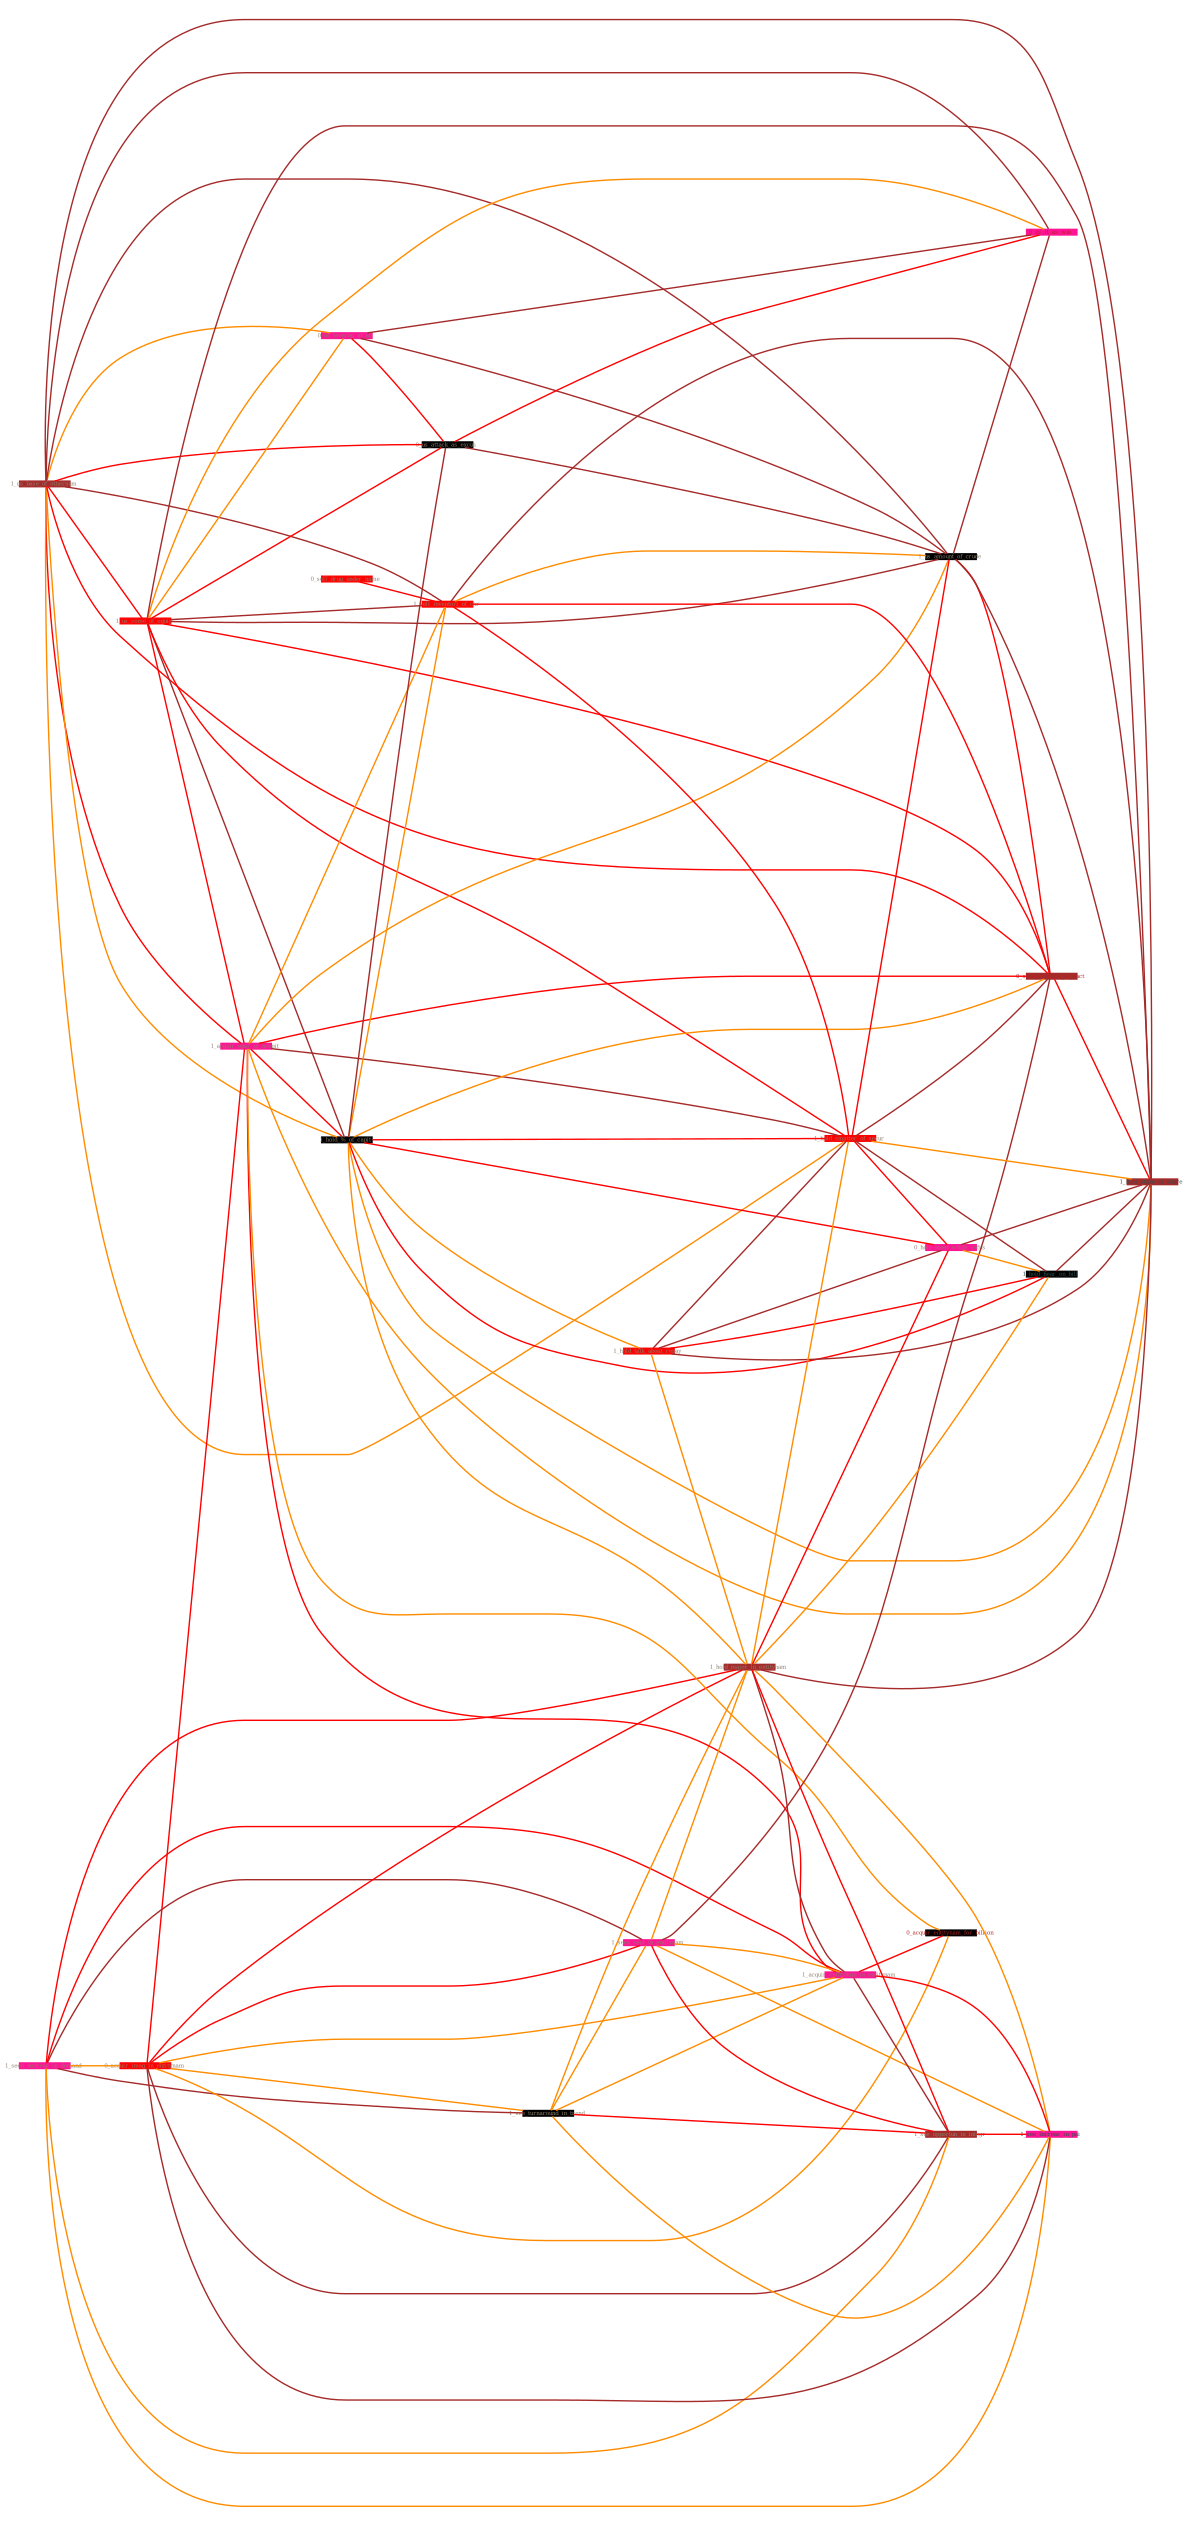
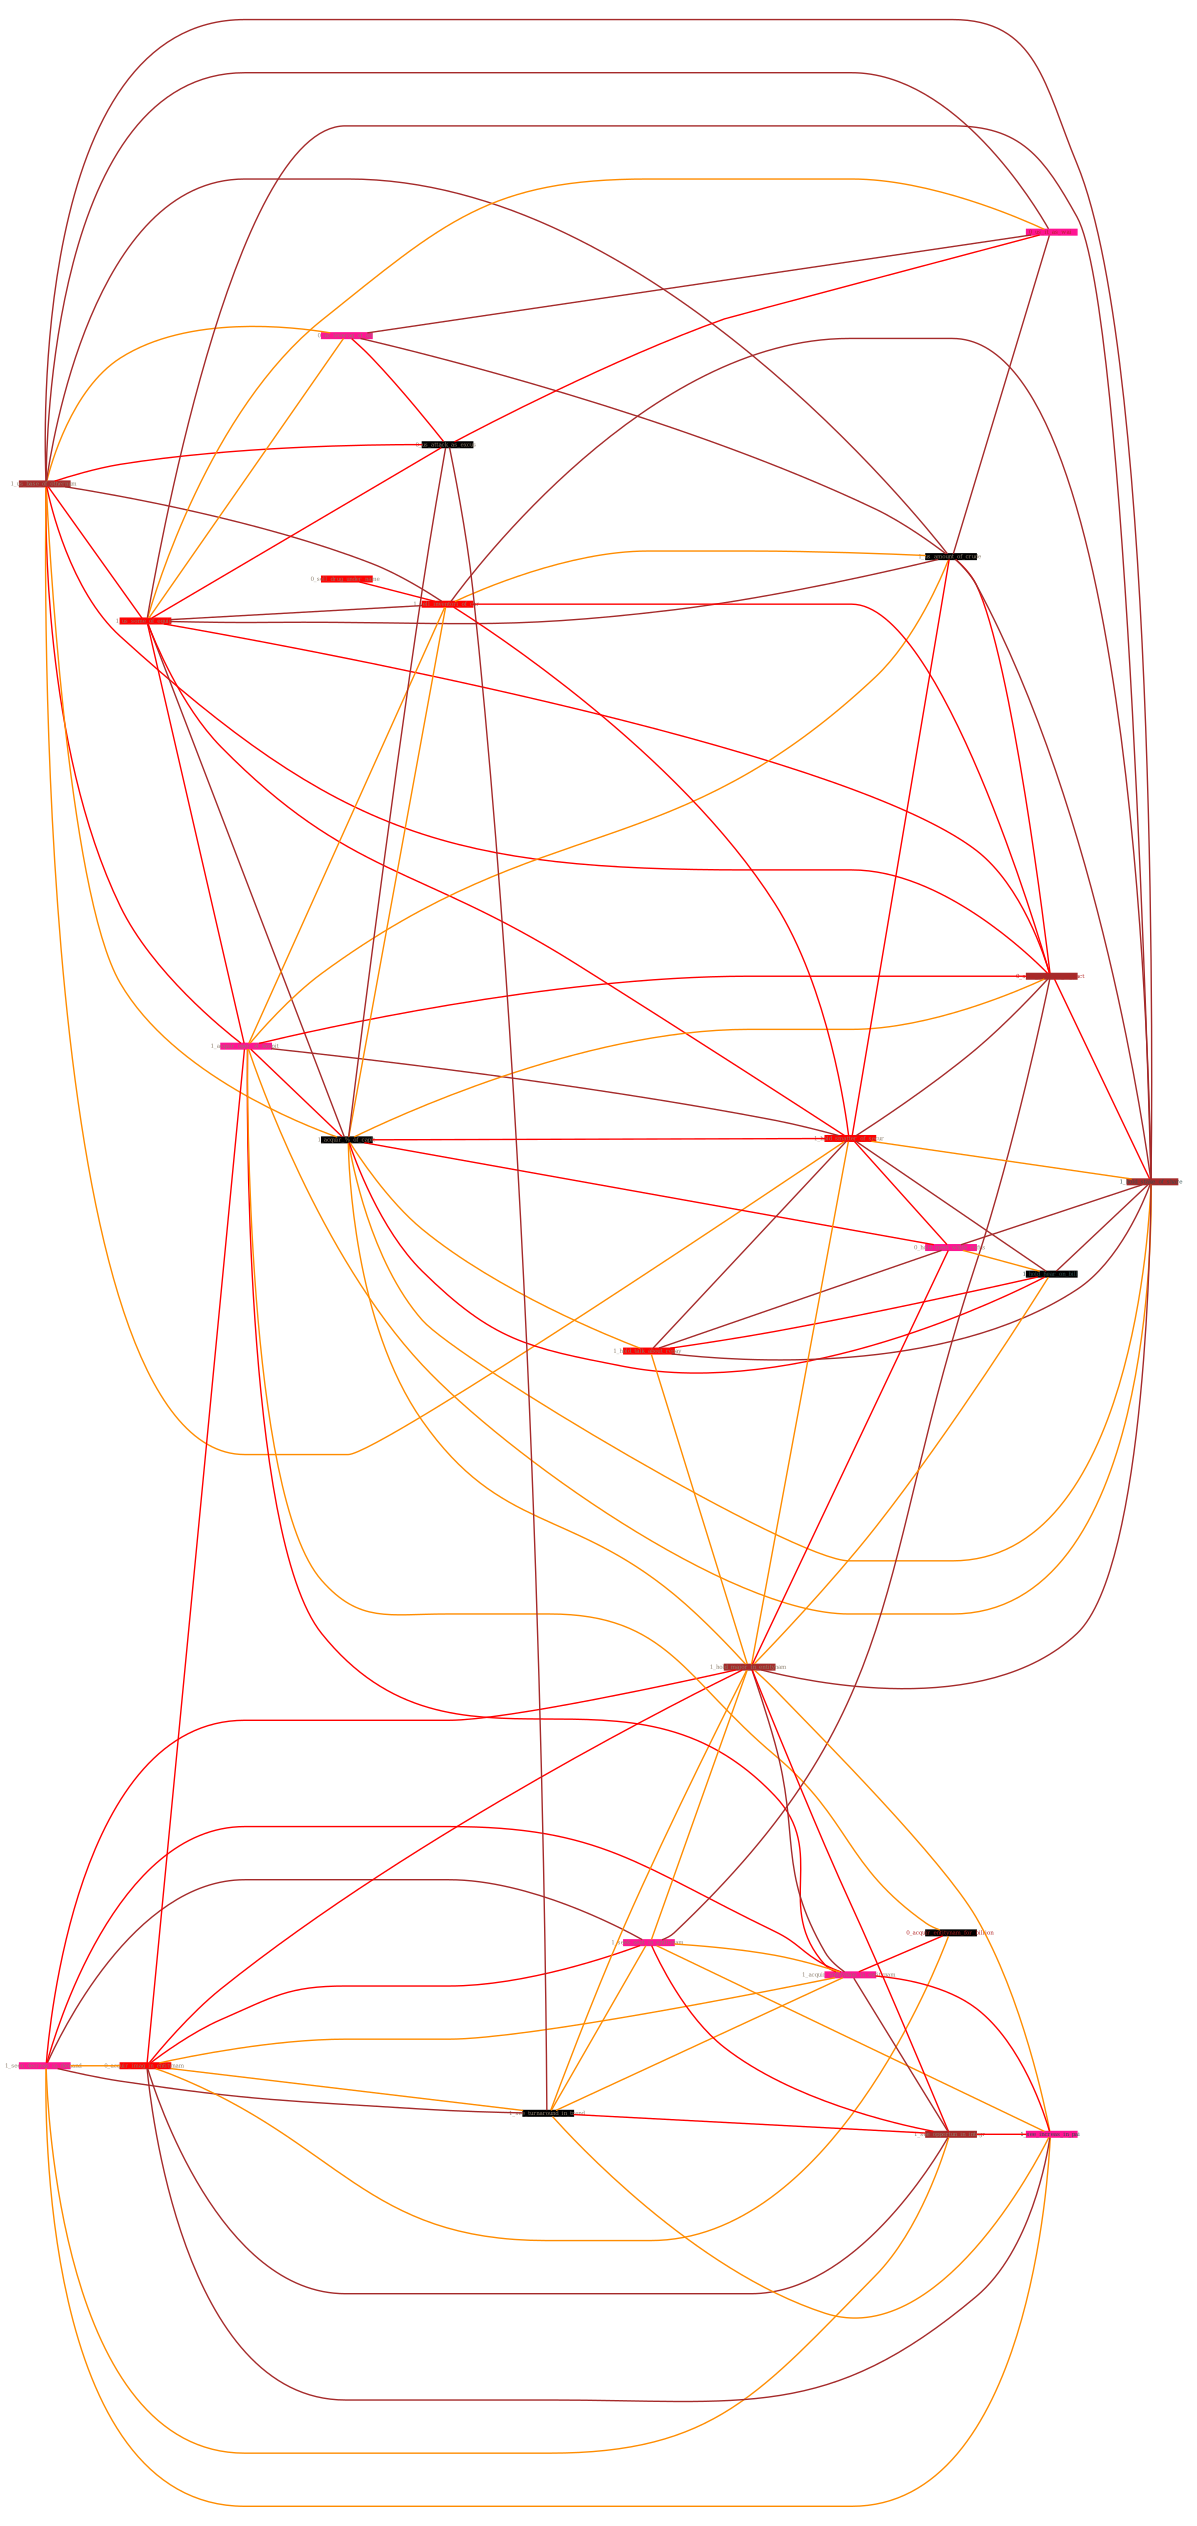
edge "0_us_attack_as_excus" -- "1_us_amount_of_crude": now "0_us_attack_as_excus" -- "1_see_turnaround_in_trend"
node "1_hold_%_of_capit": label "1_hold_%_of_capit" -> "1_acquir_%_of_capit"
